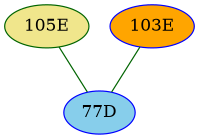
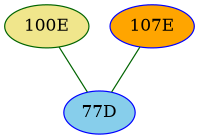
node "105E": label "105E" -> "100E"
node "103E": label "103E" -> "107E"
